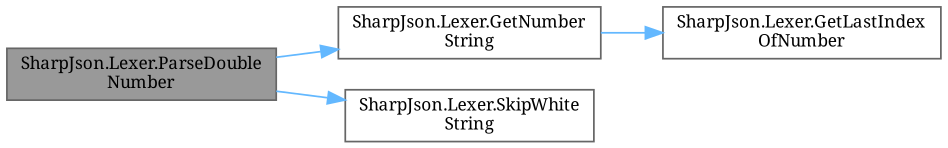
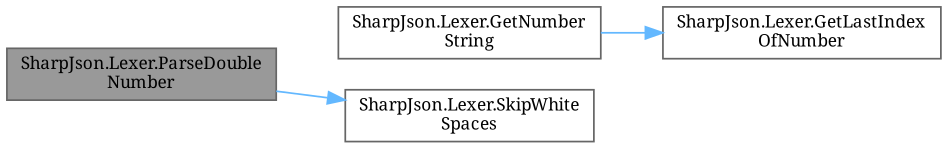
edge "SharpJson.Lexer.ParseDouble Number" -> "SharpJson.Lexer.GetNumber String": removed
node "SharpJson.Lexer.SkipWhite String": label "SharpJson.Lexer.SkipWhite String" -> "SharpJson.Lexer.SkipWhite Spaces"
